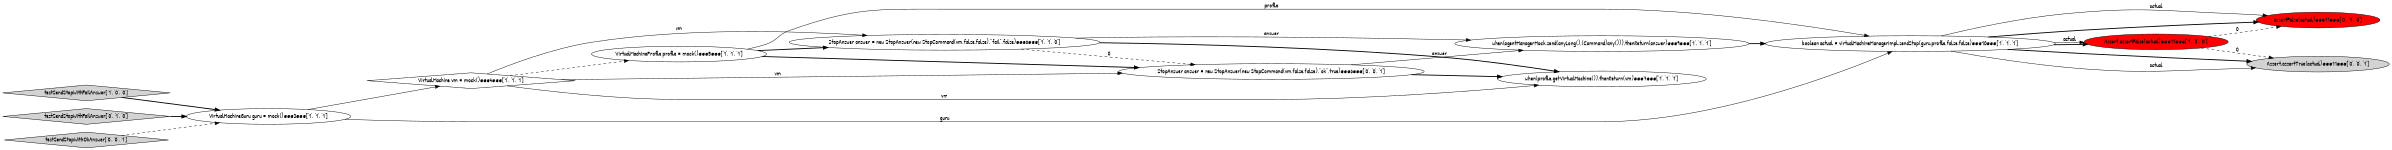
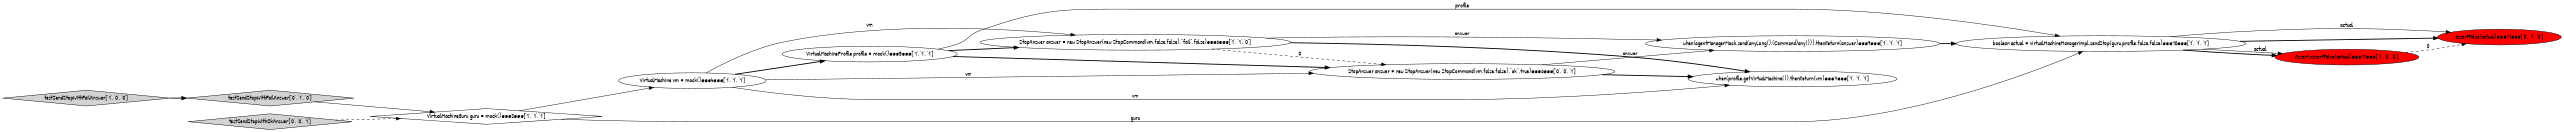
node "Assert.assertTrue(actual)@@@11@@@['0', '0', '1']": removed
edge "VirtualMachine vm = mock()@@@4@@@['1', '1', '1']" -> "VirtualMachineProfile profile = mock()@@@5@@@['1', '1', '1']": style dashed -> bold
node "VirtualMachine vm = mock()@@@4@@@['1', '1', '1']": shape diamond -> ellipse
edge "testSendStopWithFailAnswer['1', '0', '0']" -> "VirtualMachineGuru guru = mock()@@@3@@@['1', '1', '1']": now "testSendStopWithFailAnswer['1', '0', '0']" -> "testSendStopWithFailAnswer['0', '1', '0']"
edge "testSendStopWithFailAnswer['0', '1', '0']" -> "VirtualMachineGuru guru = mock()@@@3@@@['1', '1', '1']": style bold -> solid
node "VirtualMachineGuru guru = mock()@@@3@@@['1', '1', '1']": shape ellipse -> diamond
